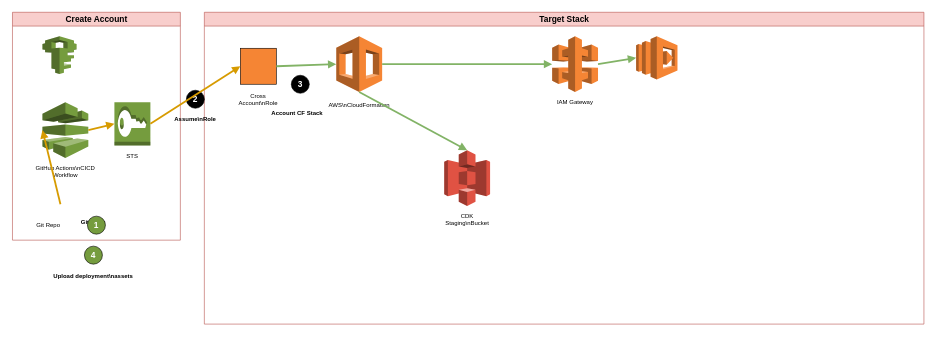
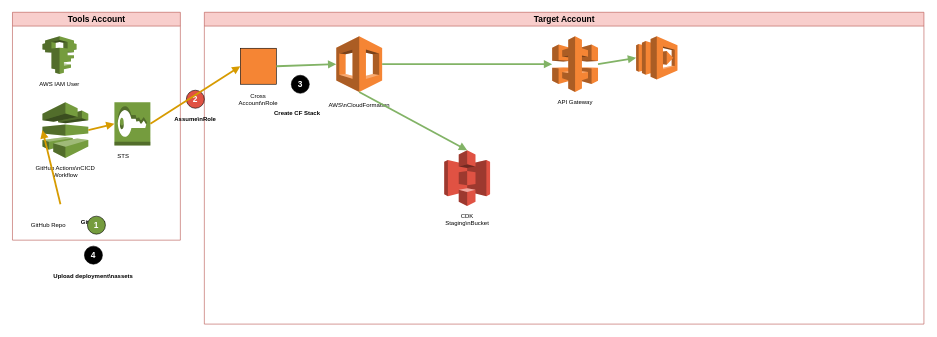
node "Create Account": label "Create Account" -> "Tools Account"
node "Target Stack": label "Target Stack" -> "Target Account"
node "AWS IAM User": added
node "2": fillcolor #000000 -> #e05243
node "IAM Gateway": label "IAM Gateway" -> "API Gateway"
node "Account CF Stack": label "Account CF Stack" -> "Create CF Stack"
node "STS": moved (132, 156) -> (123, 156)
node "Git Repo": label "Git Repo" -> "GitHub Repo"
node "4": fillcolor #759c3e -> #000000
